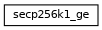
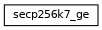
node "secp256k1_ge": label "secp256k1_ge" -> "secp256k7_ge"
